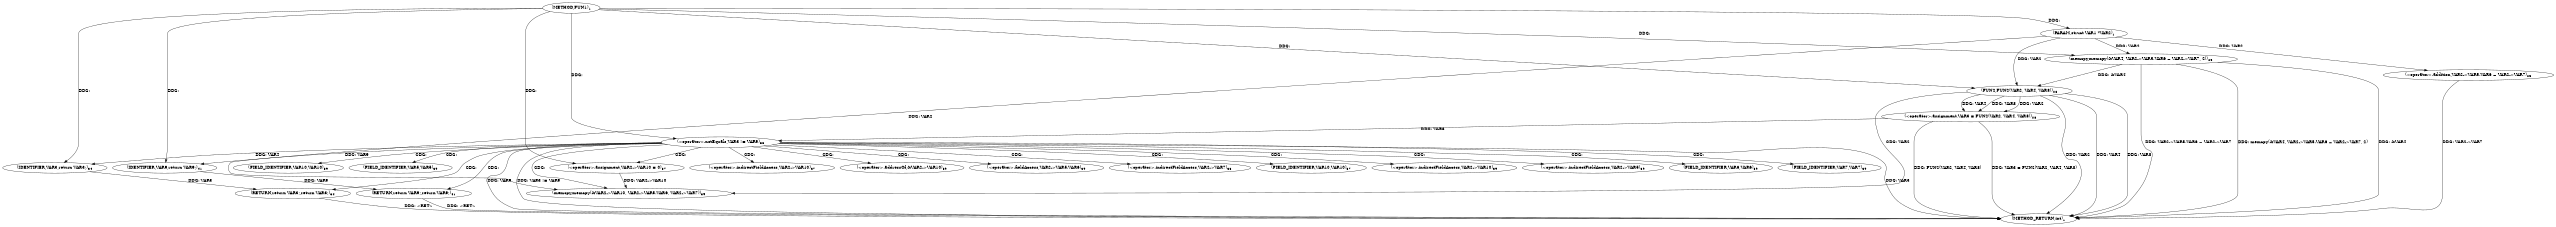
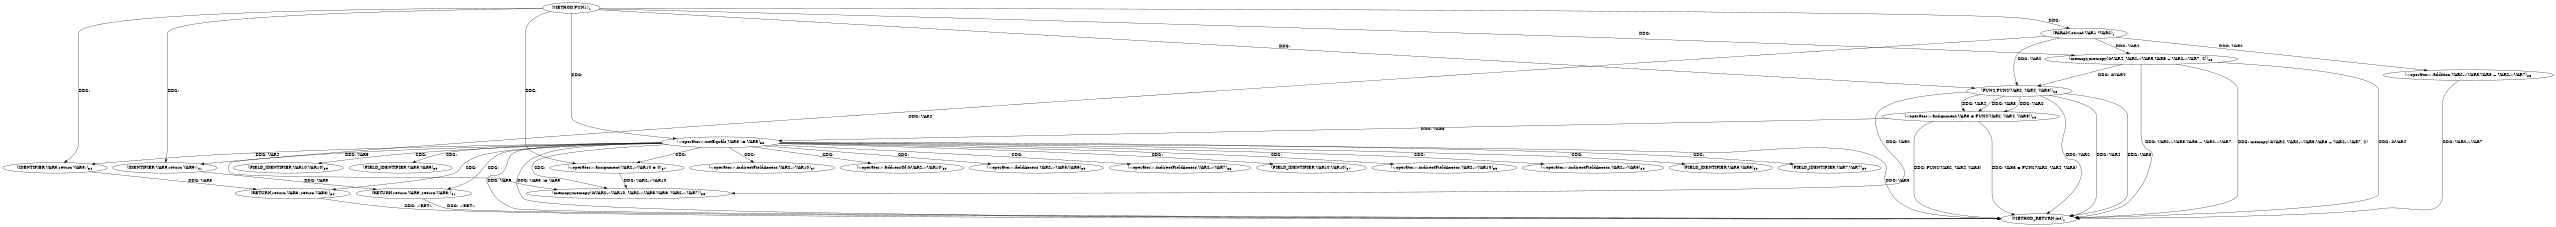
edge "(FUN2,FUN2(VAR2, VAR4, VAR8))" -> "(memcpy,memcpy(&VAR2->VAR10, VAR2->VAR5.VAR6, VAR2->VAR7))": label "CDG: VAR2" -> "DDG: VAR2"
